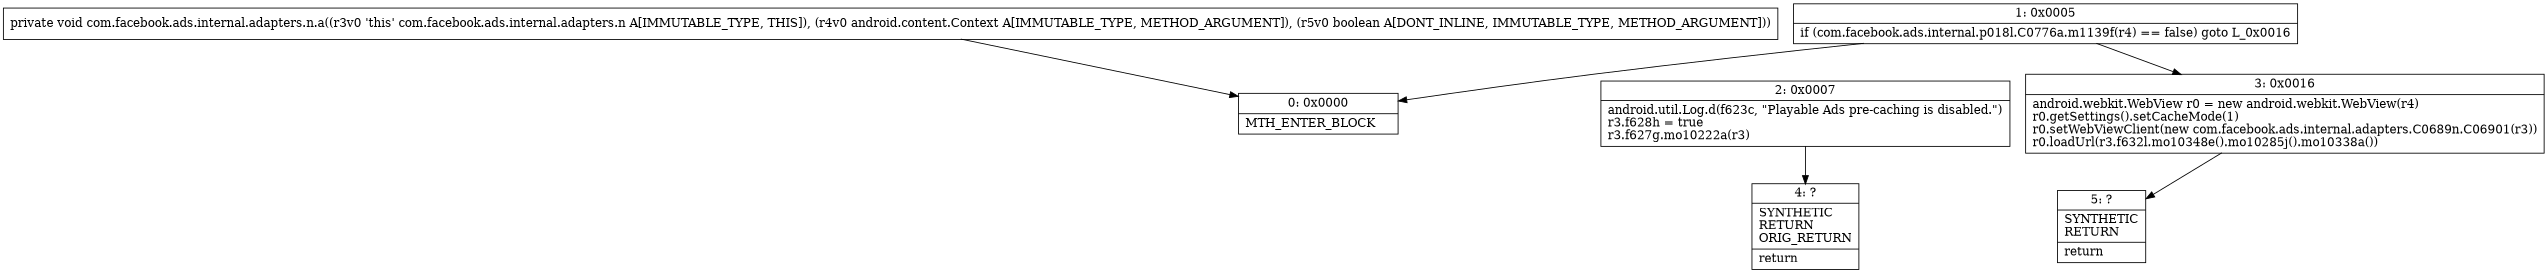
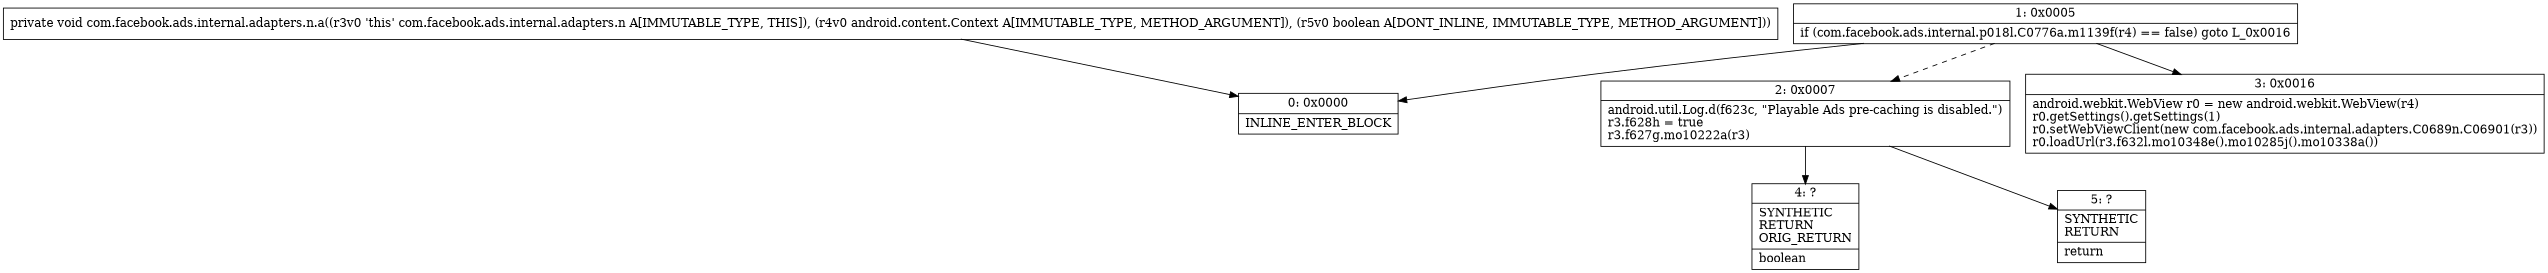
edge "1: 0x0005" -> "2: 0x0007": added
node "3: 0x0016": text "r0.getSettings().setCacheMode(1)" -> "r0.getSettings().getSettings(1)"
node "0: 0x0000": text "MTH_ENTER_BLOCK" -> "INLINE_ENTER_BLOCK"
edge "3: 0x0016" -> "5: ?": now "2: 0x0007" -> "5: ?"
node "4: ?": text "return" -> "boolean"
